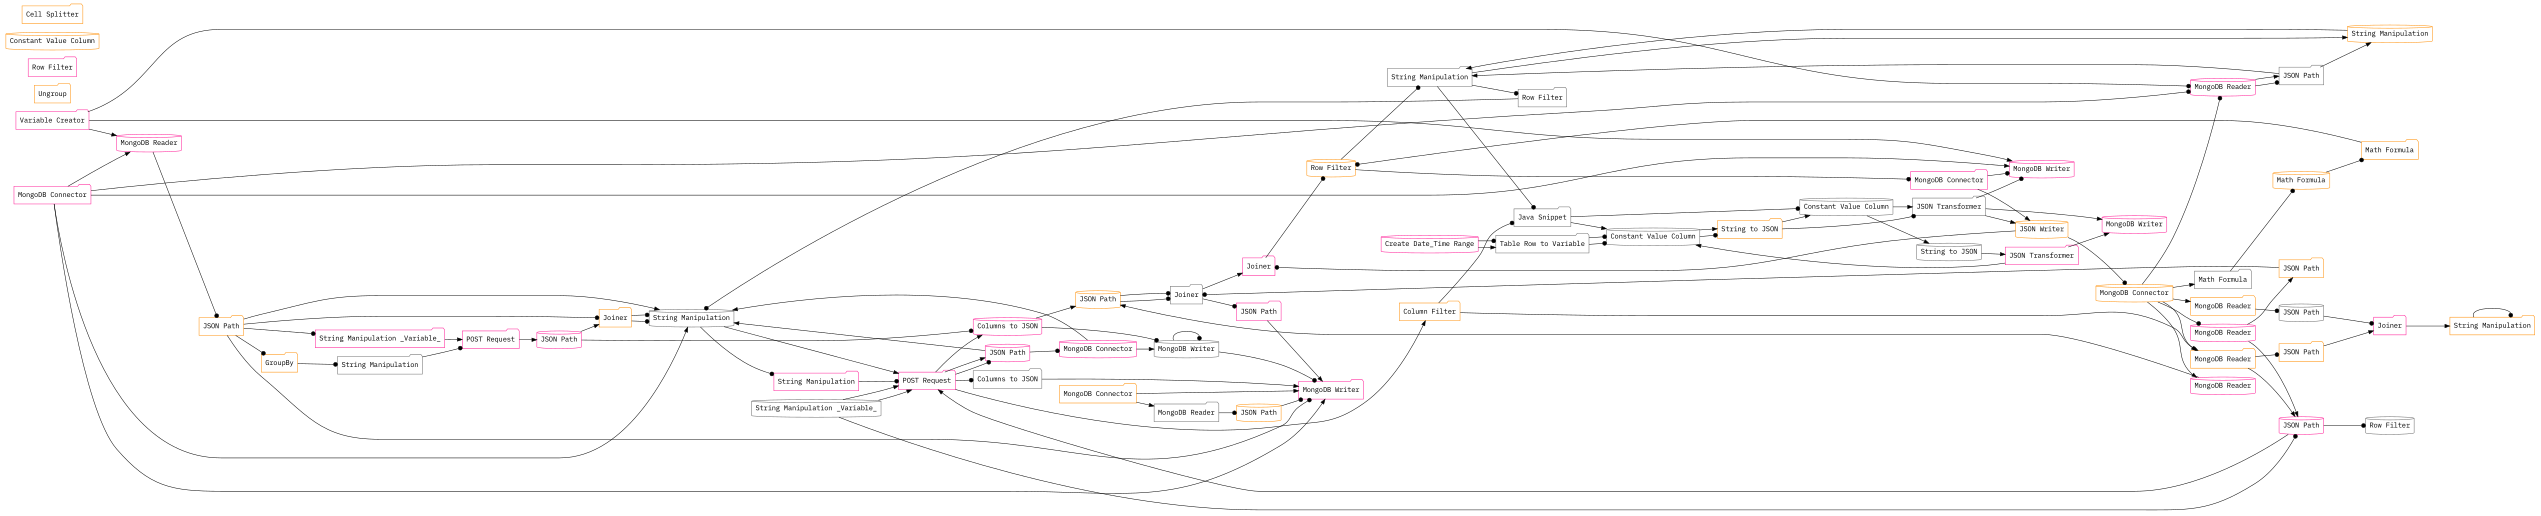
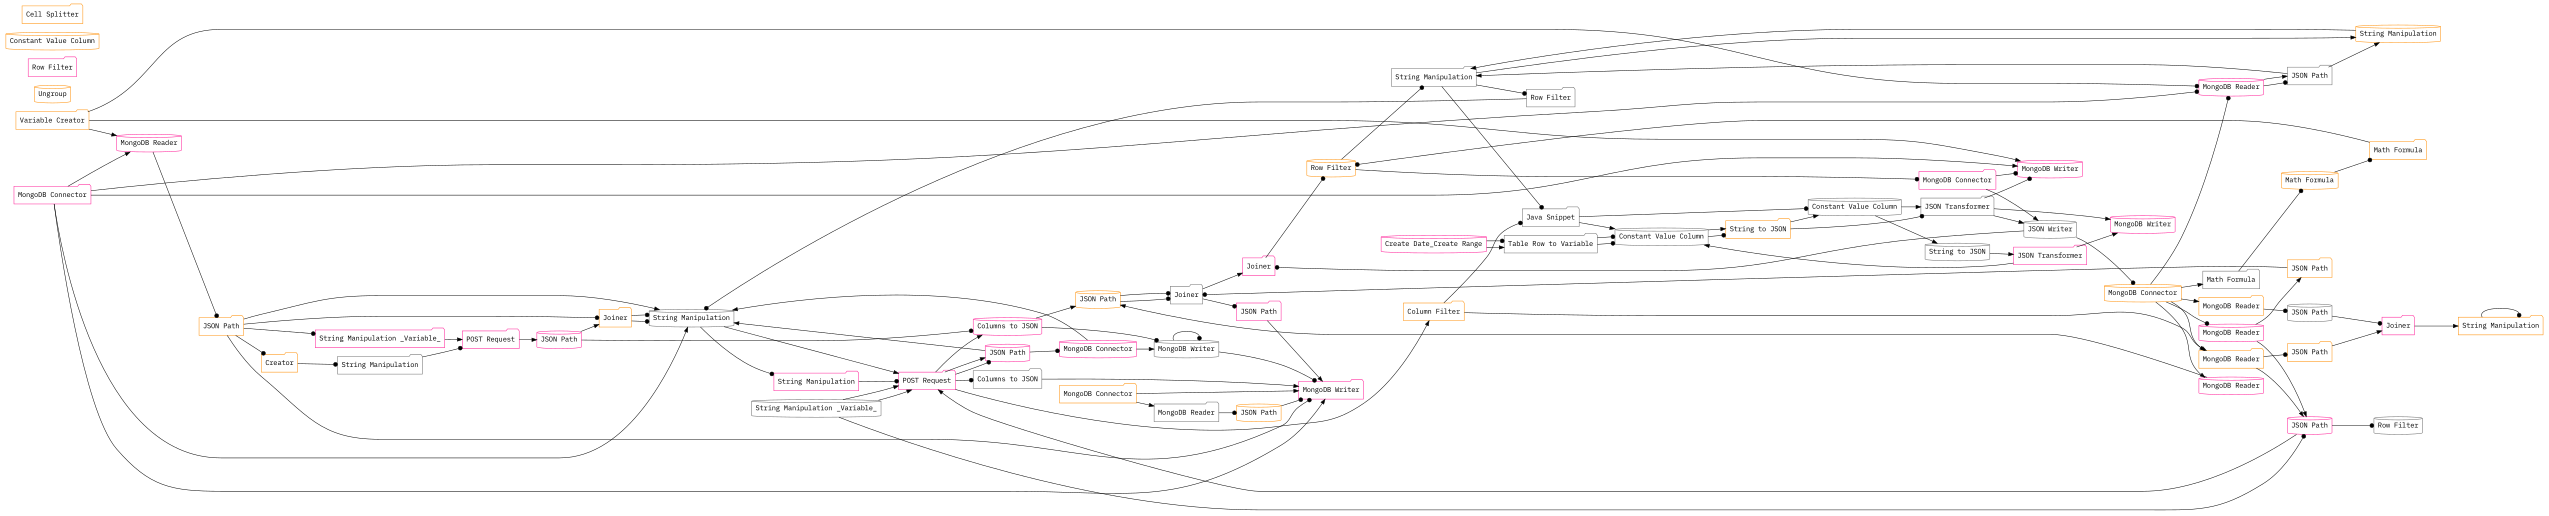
node "Ungroup": shape folder -> cylinder
node "Variable Creator": color deeppink -> darkorange
node "JSON Writer": color darkorange -> gray40
node "Create Date_Time Range": label "Create Date_Time Range" -> "Create Date_Create Range"
node "GroupBy": label "GroupBy" -> "Creator"
